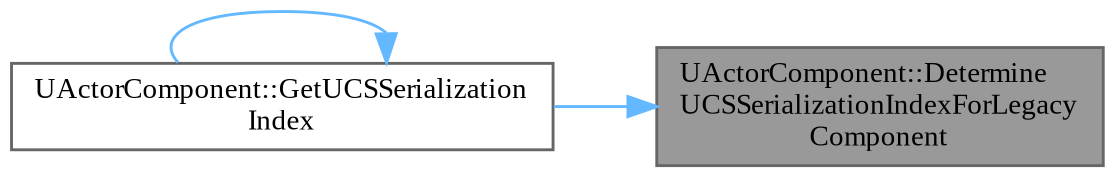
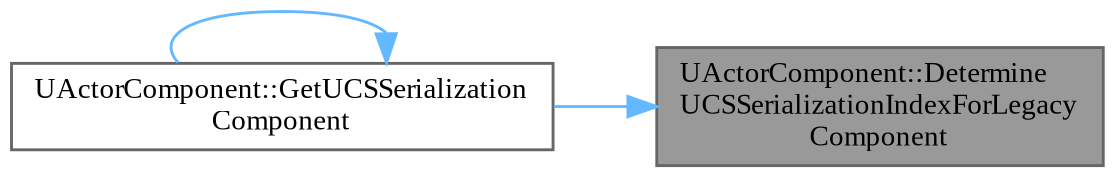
node "UActorComponent::GetUCSSerialization Index": label "UActorComponent::GetUCSSerialization Index" -> "UActorComponent::GetUCSSerialization Component"
